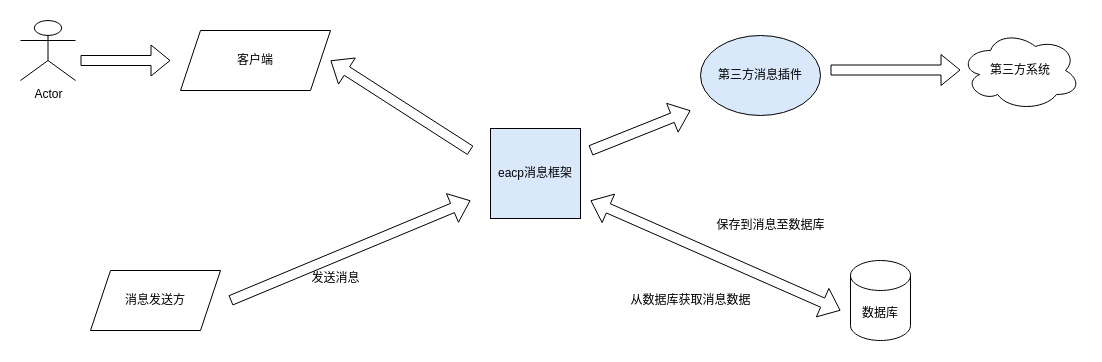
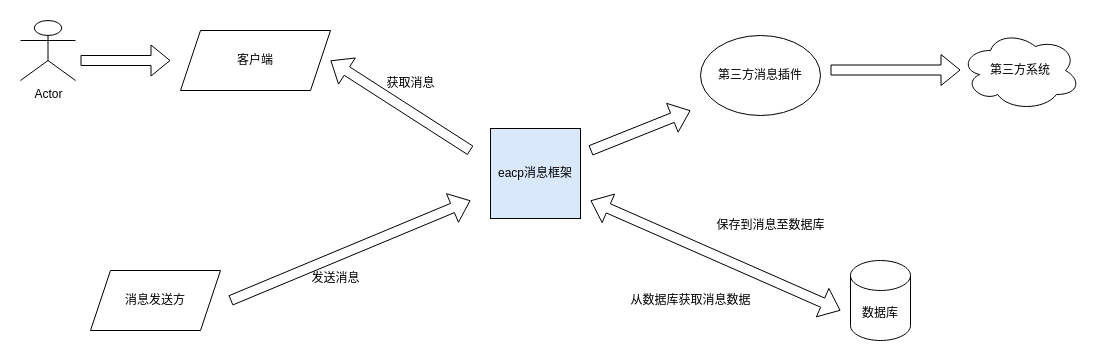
node "第三方消息插件": fillcolor #dae8fc -> #ffffff
node "获取消息": added
